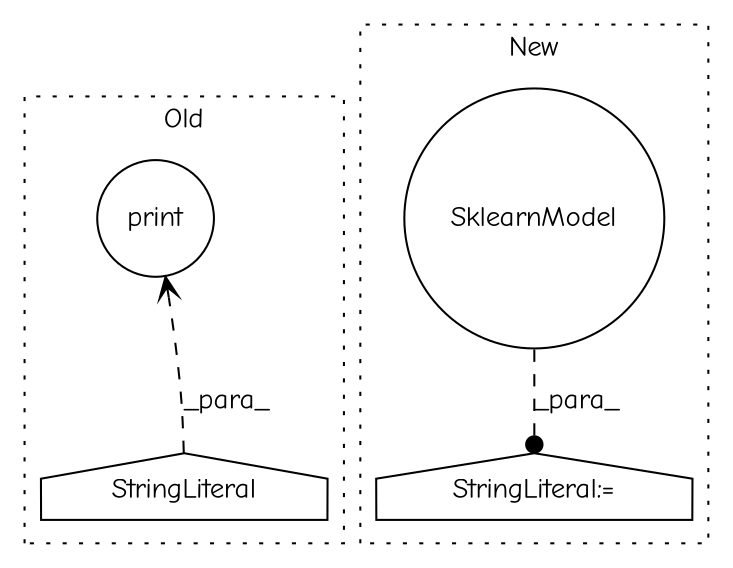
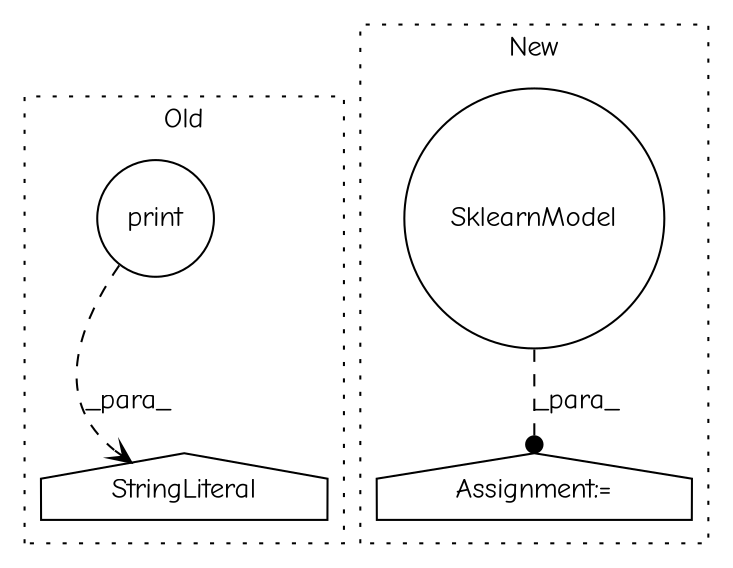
edge "StringLiteral" -> "print": reversed
node "StringLiteral:=": label "StringLiteral:=" -> "Assignment:="
